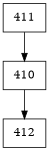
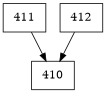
edge "410" -> "412": reversed
